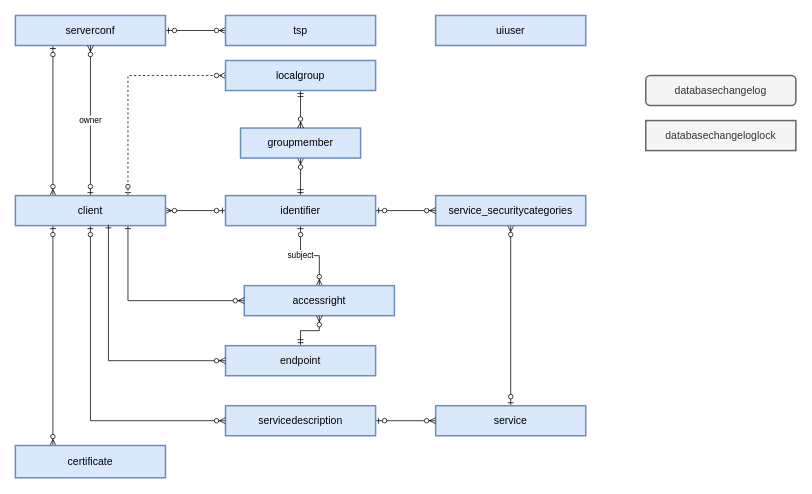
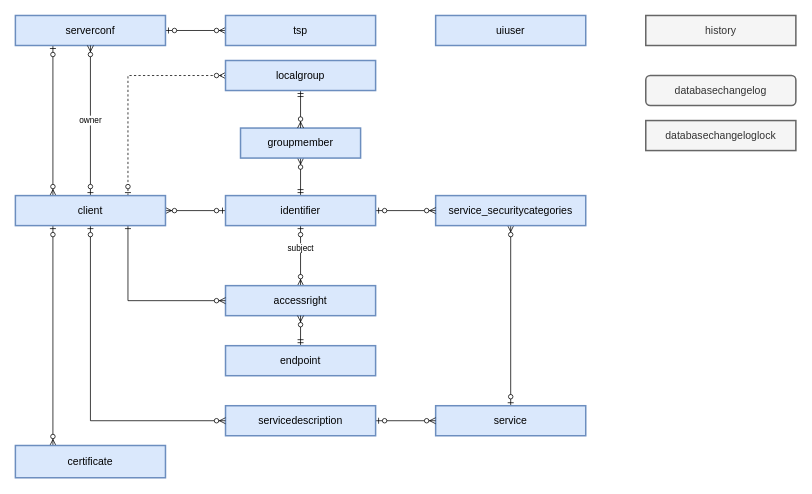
node "history": added
node "accessright": moved (319, 300) -> (300, 300)
edge "client" -- "endpoint": removed
